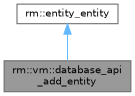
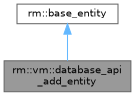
node "rm::entity_entity": label "rm::entity_entity" -> "rm::base_entity"
